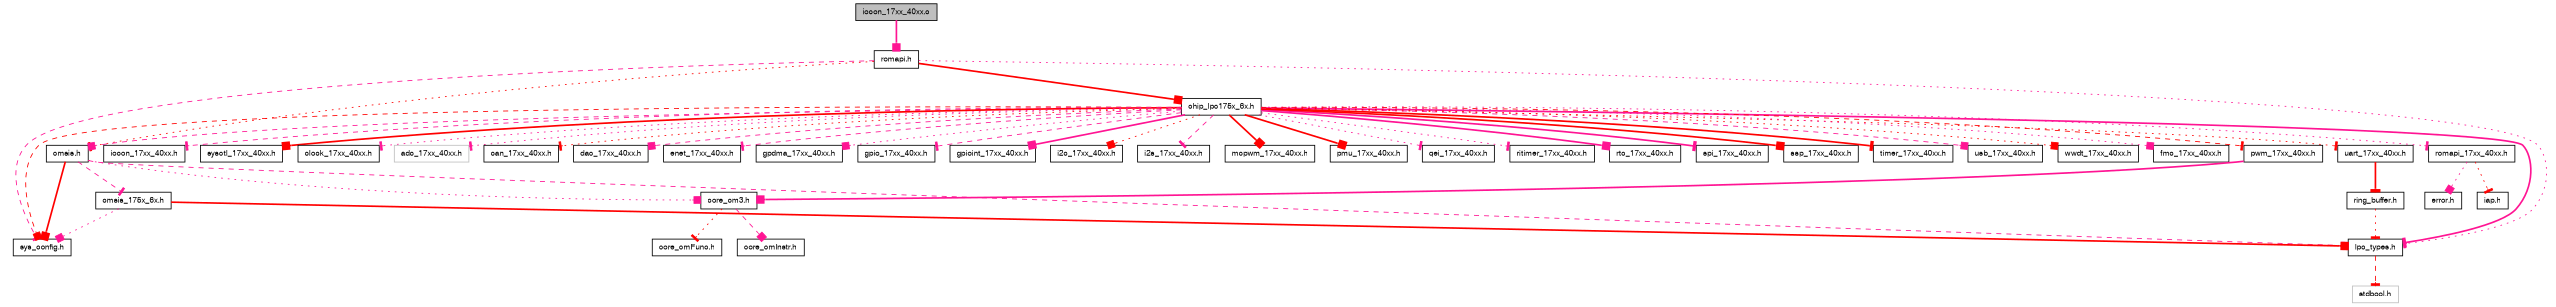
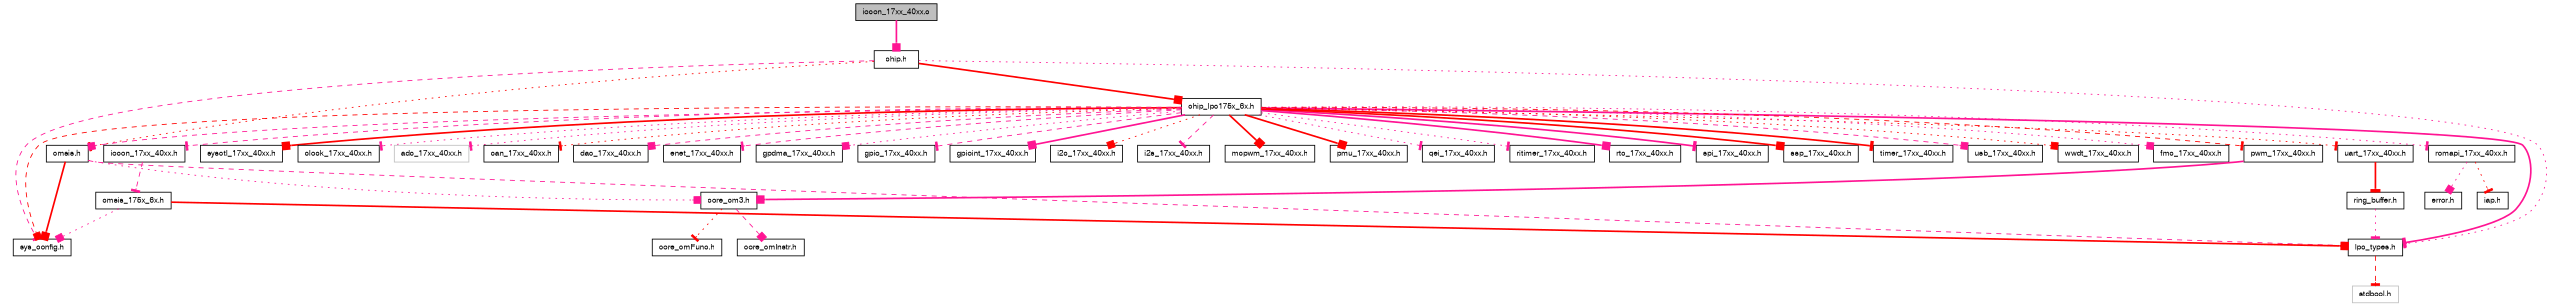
node "romapi.h": label "romapi.h" -> "chip.h"
edge "cmsis.h" -> "cmsis_175x_6x.h": now "iocon_17xx_40xx.h" -> "cmsis_175x_6x.h"
edge "ring_buffer.h" -> "lpc_types.h": color red -> deeppink
